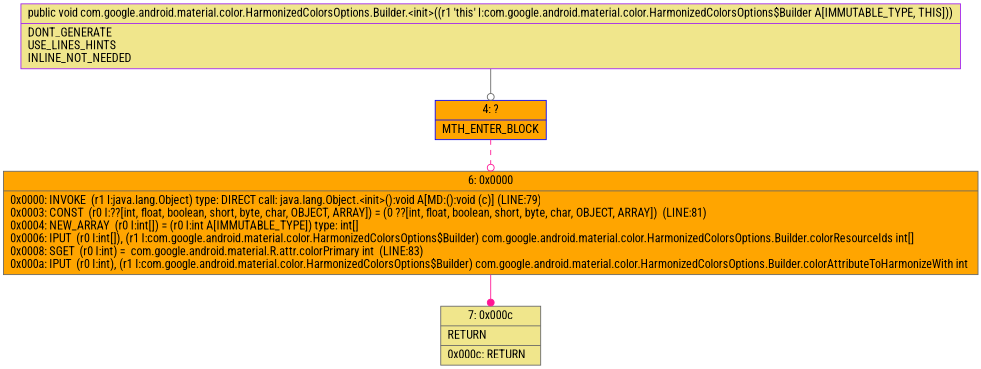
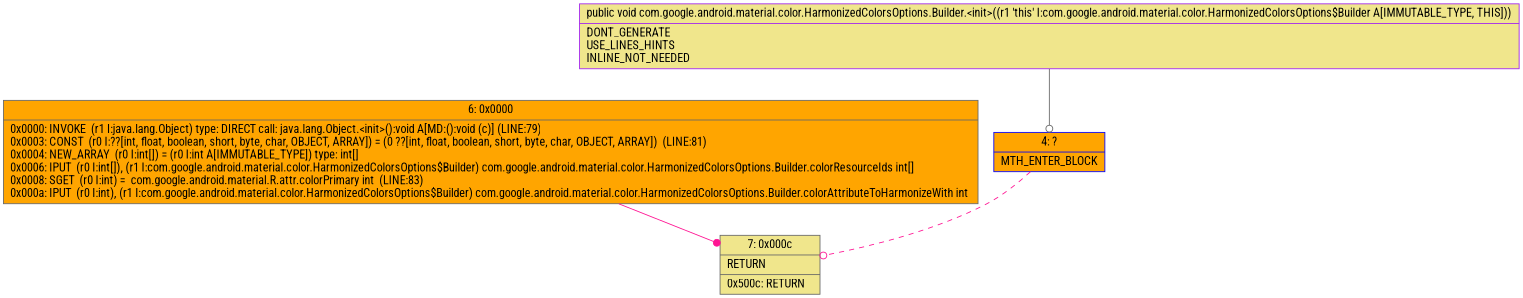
edge "4: ?" -> "6: 0x0000": now "4: ?" -> "7: 0x000c"
node "7: 0x000c": text "0x000c: RETURN" -> "0x500c: RETURN"
